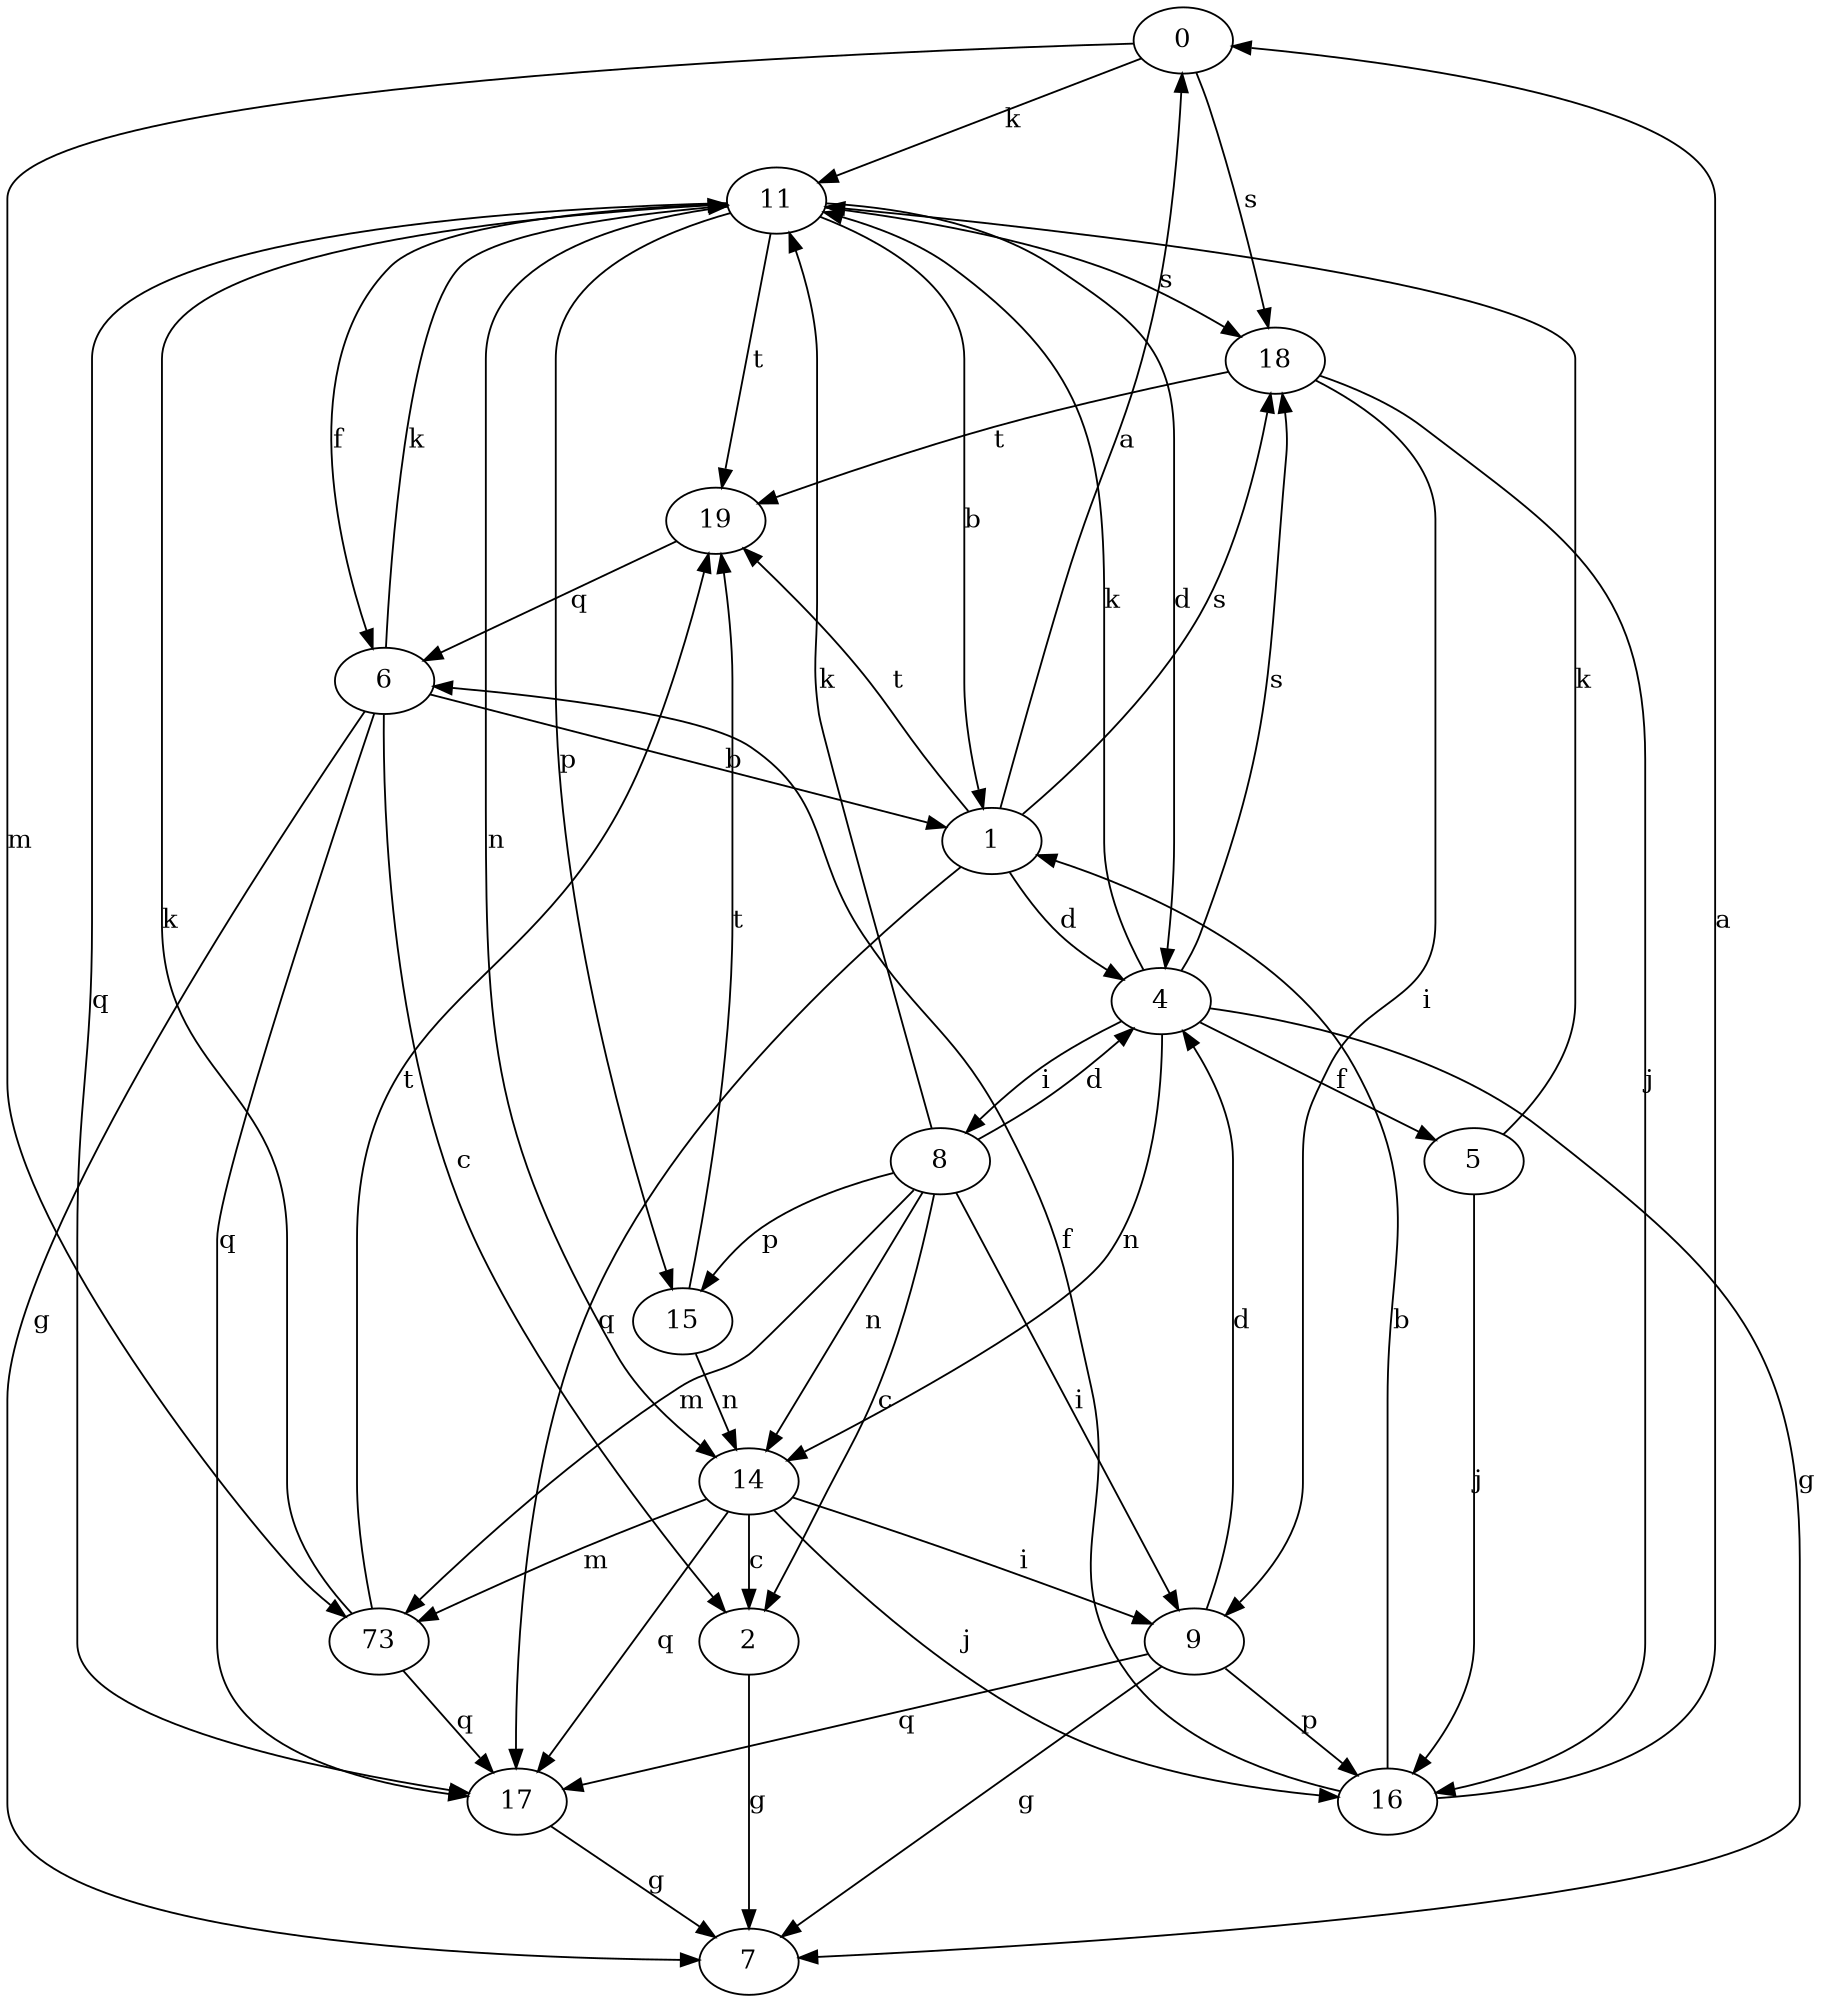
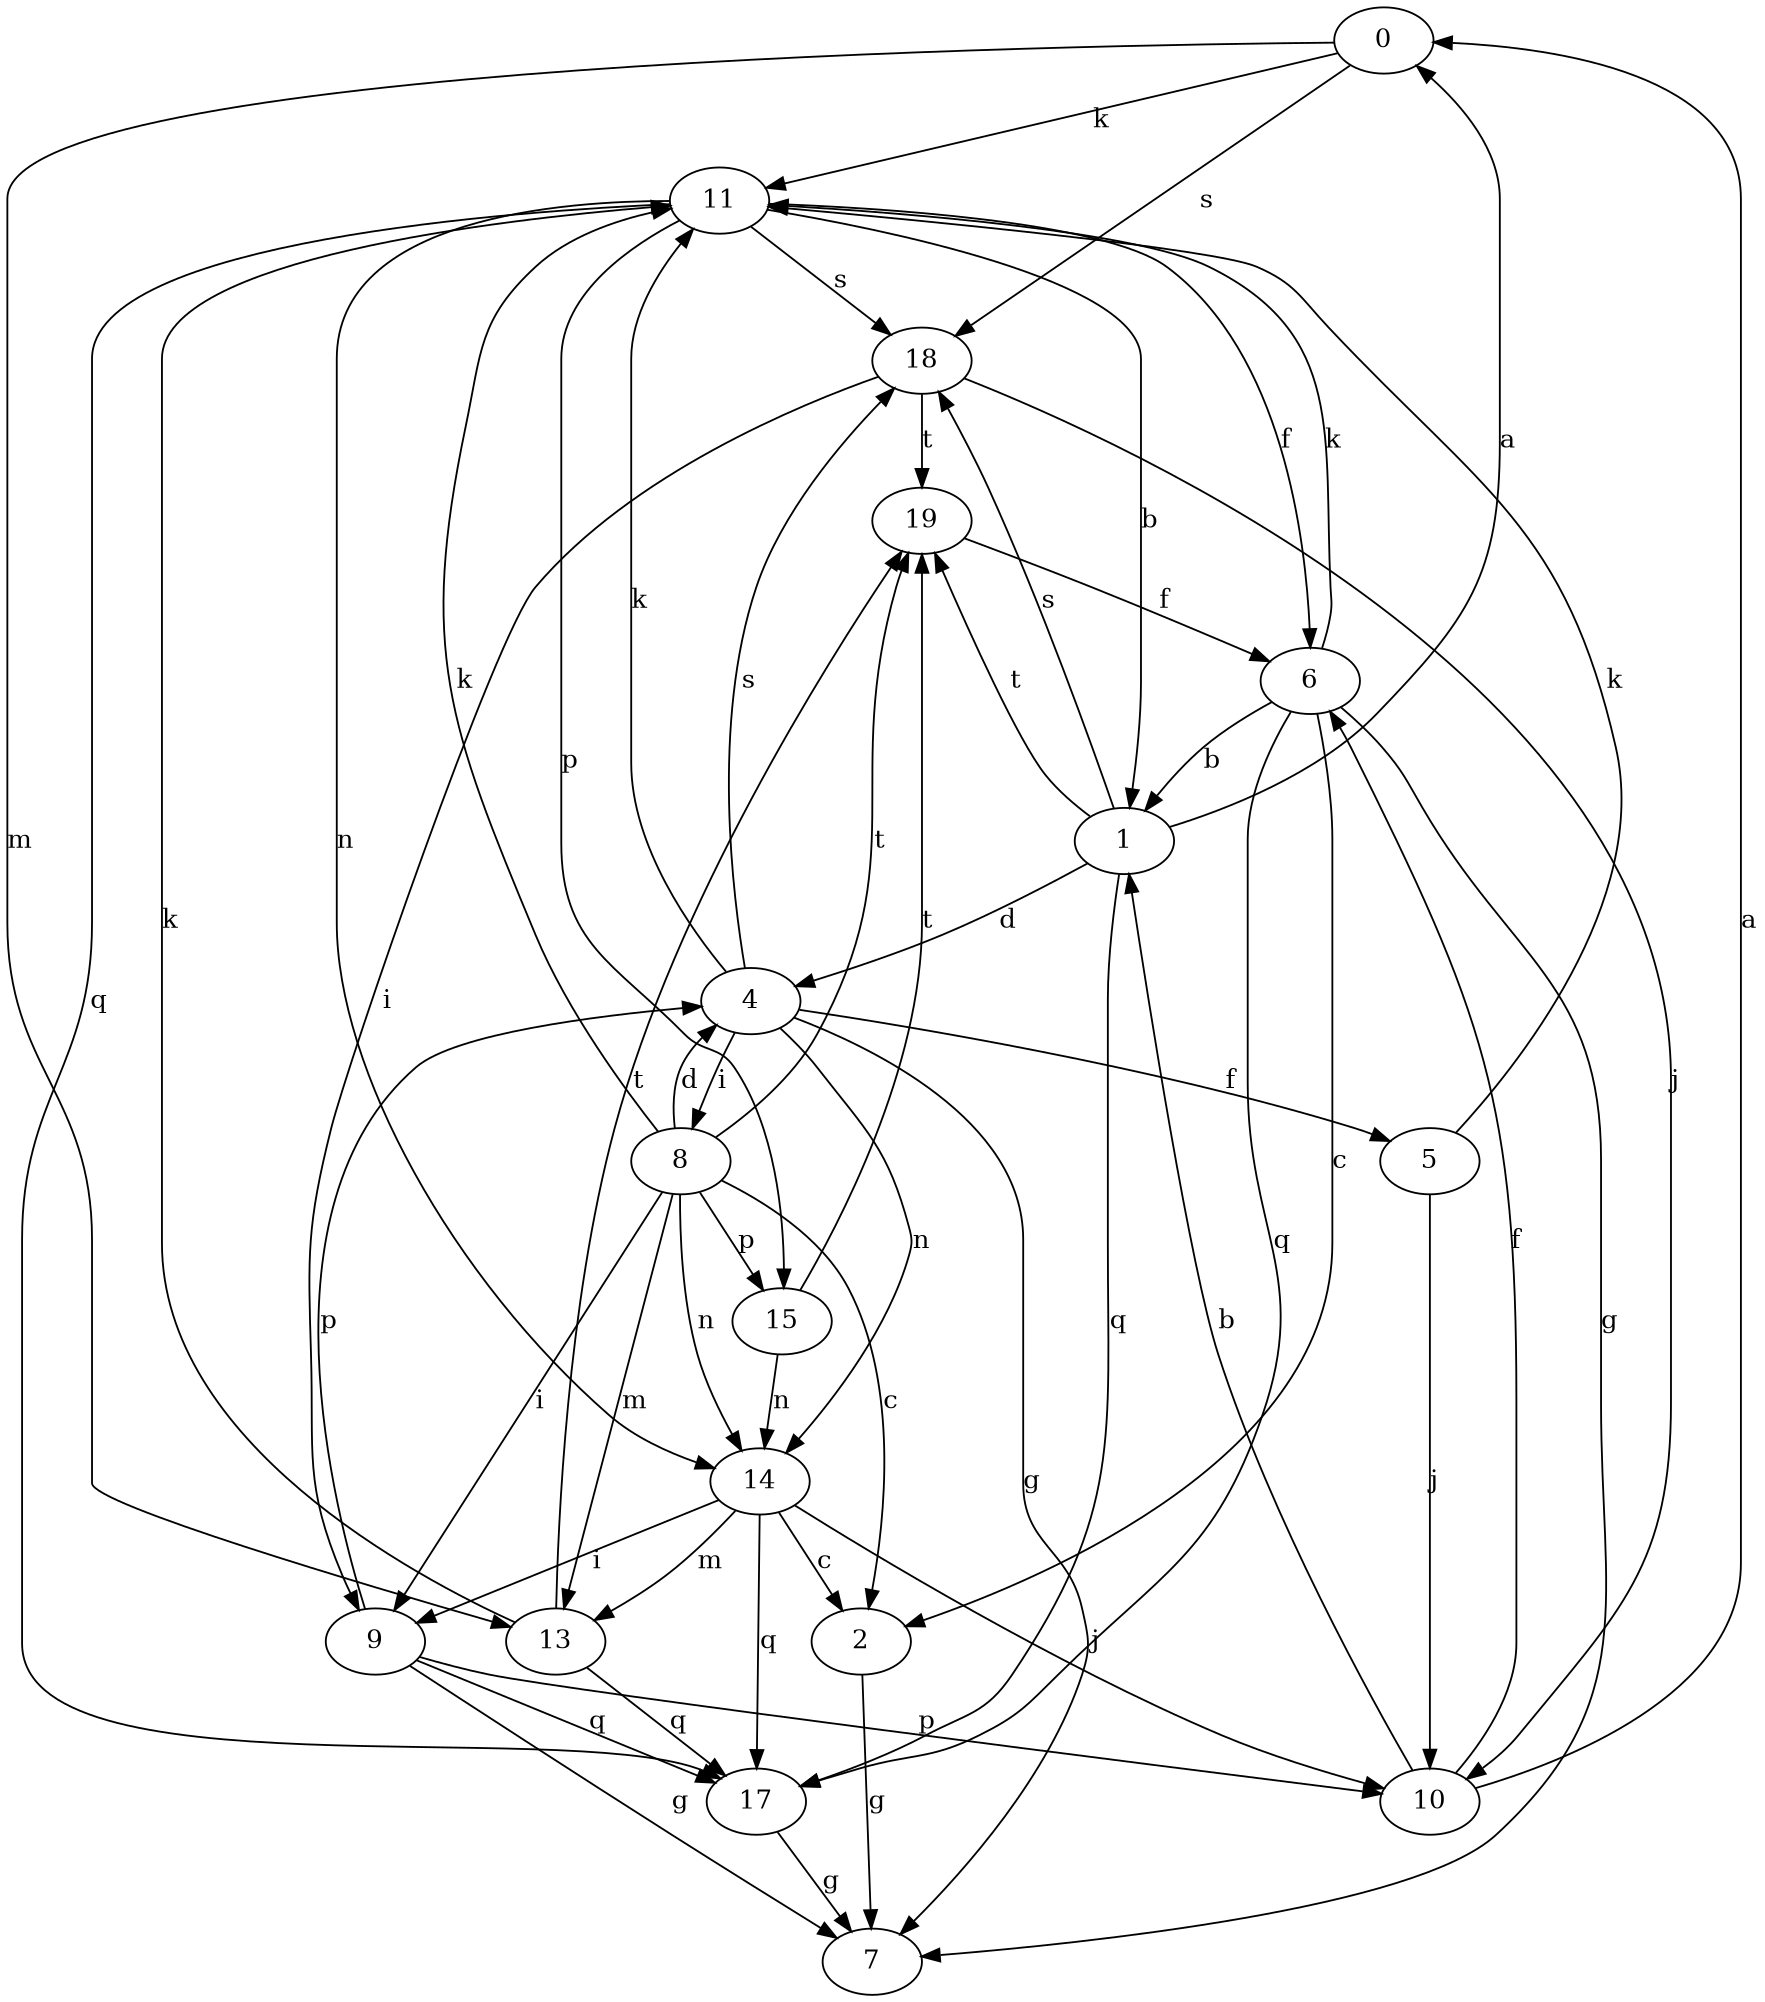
edge "11" -> "19": now "8" -> "19"
edge "11" -> "4": removed, label "d"
edge "19" -> "6": label "q" -> "f"
edge "9" -> "4": label "d" -> "p"
node "73": label "73" -> "13"
node "16": label "16" -> "10"
